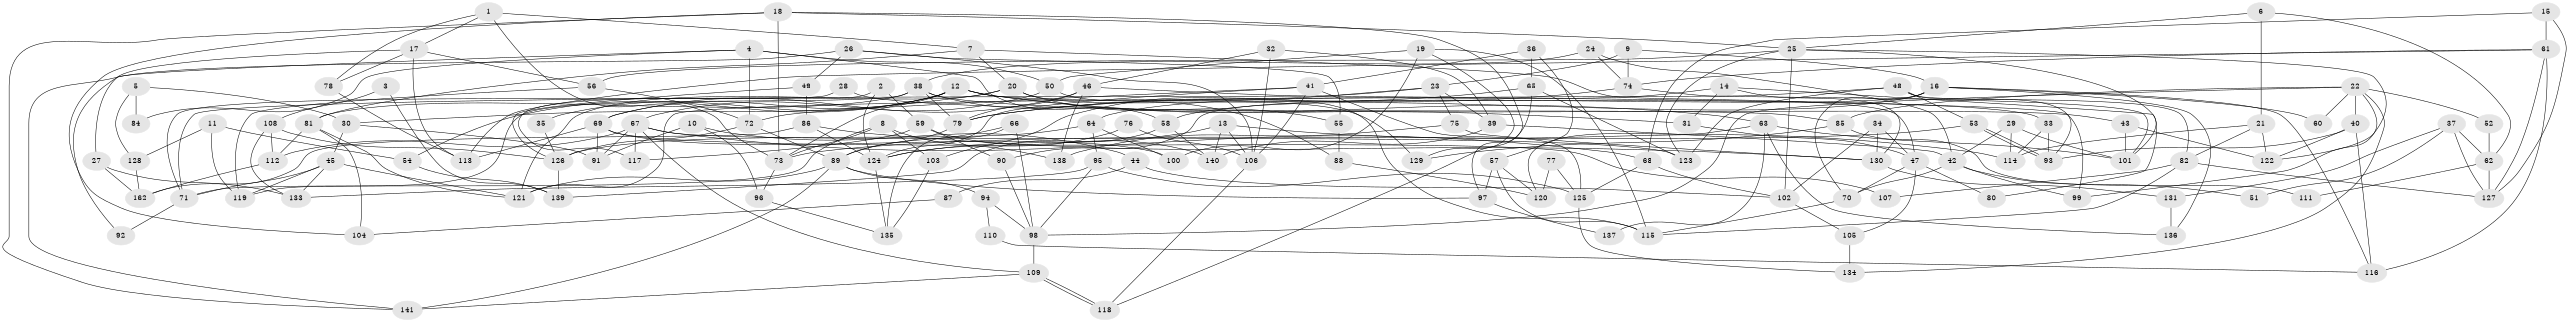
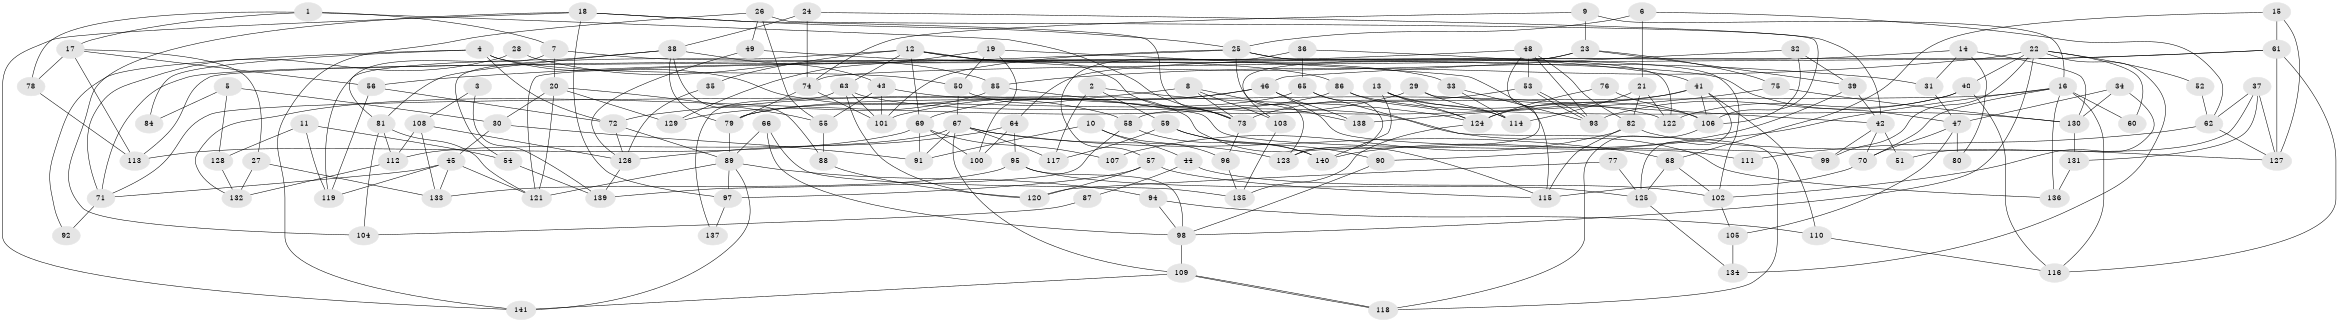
edge "43" -- "55": added
edge "41" -- "110": added
node "162": label "162" -> "132"
